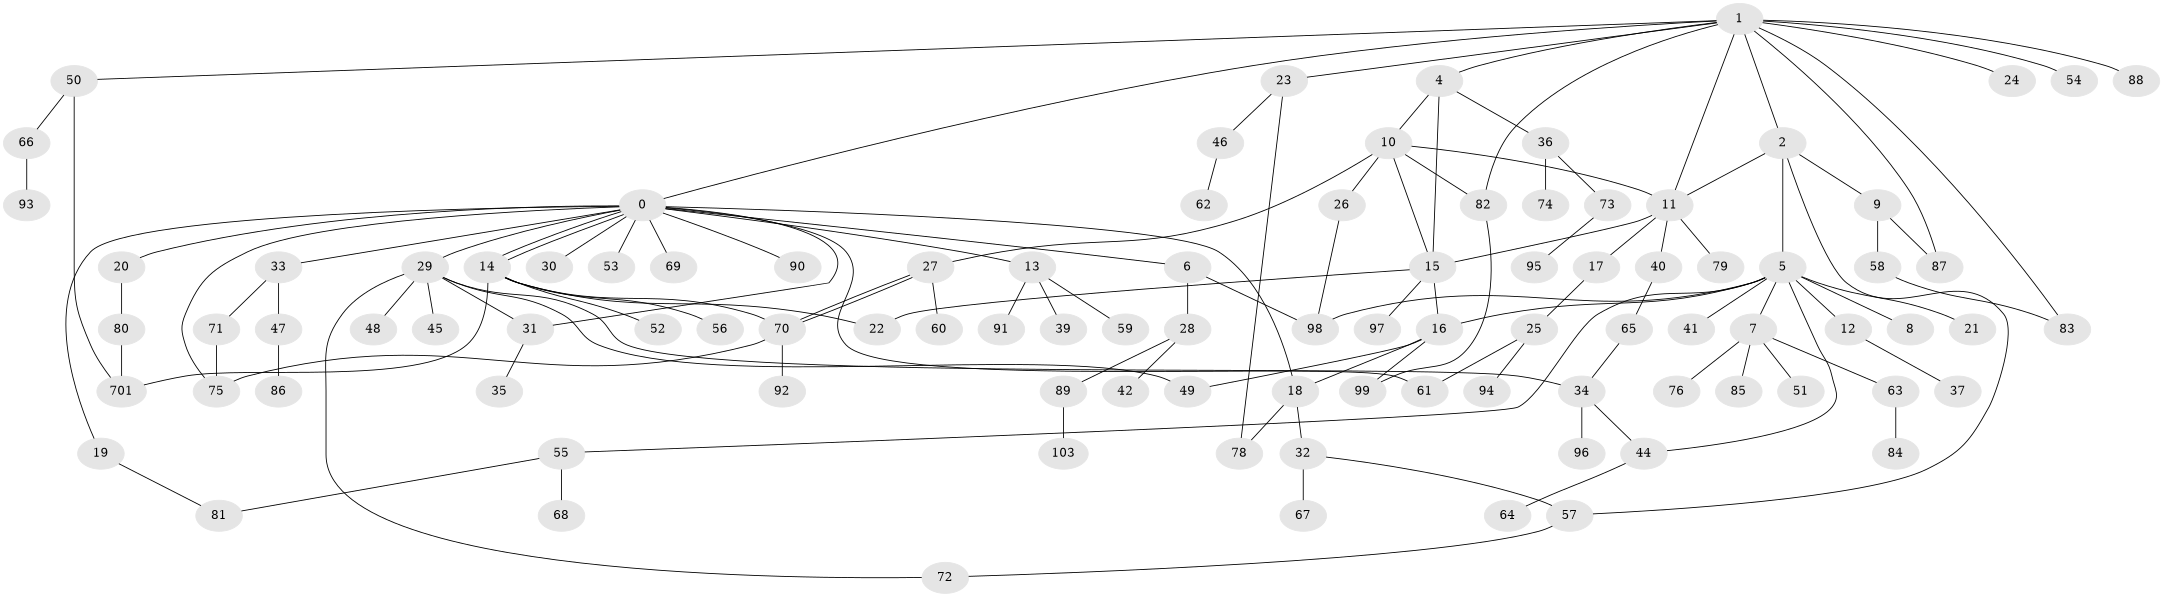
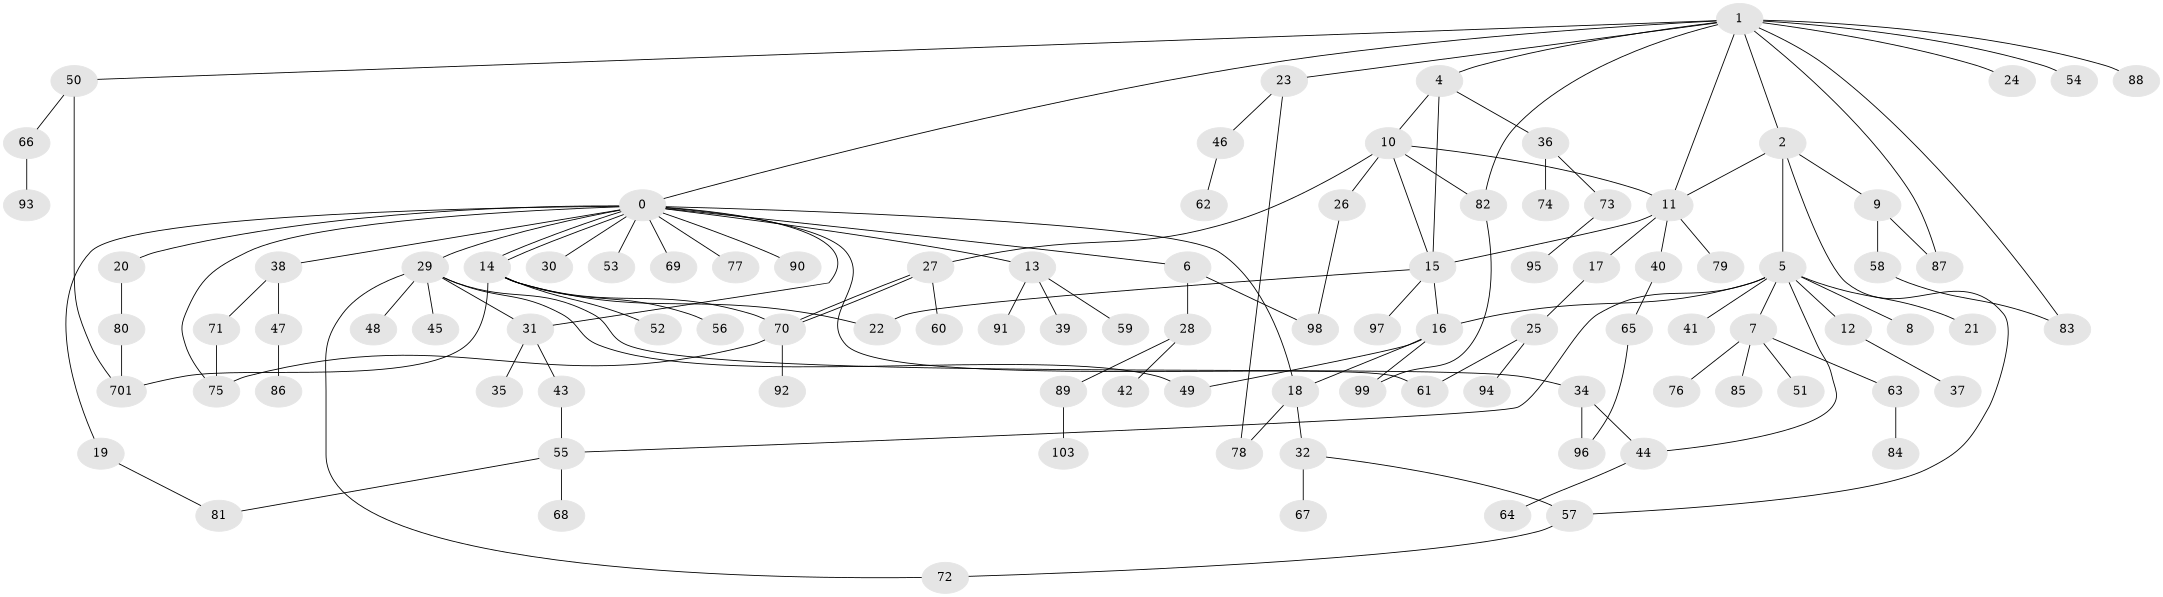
node "33": label "33" -> "38"
node "77": added
edge "5" -- "98": removed
edge "65" -- "34": now "65" -- "96"
node "43": added
